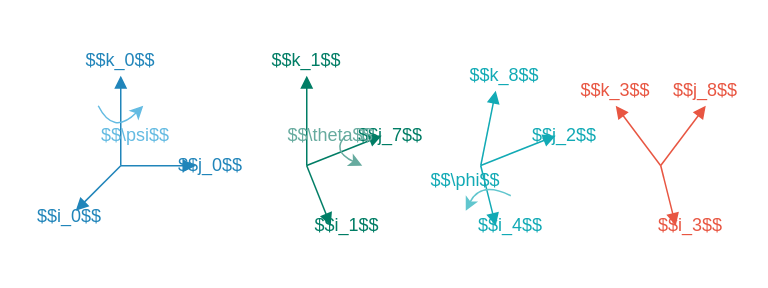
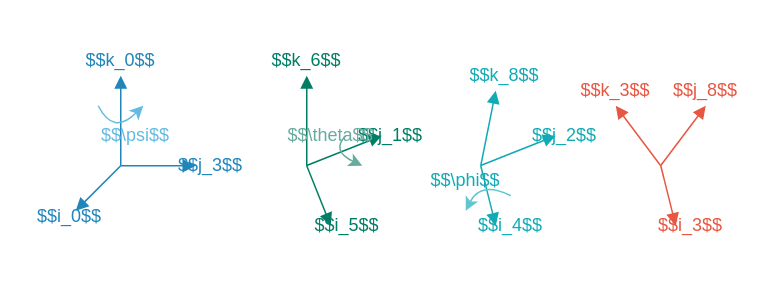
node "$$k_1$$": label "$$k_1$$" -> "$$k_6$$"
node "$$j_7$$": label "$$j_7$$" -> "$$j_1$$"
node "$$j_0$$": label "$$j_0$$" -> "$$j_3$$"
node "$$i_1$$": label "$$i_1$$" -> "$$i_5$$"
